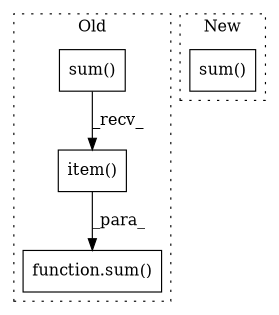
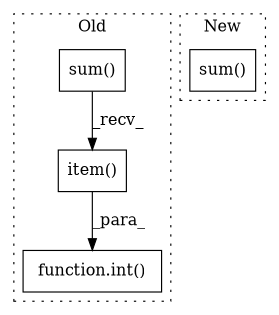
node "function.sum()": label "function.sum()" -> "function.int()"
